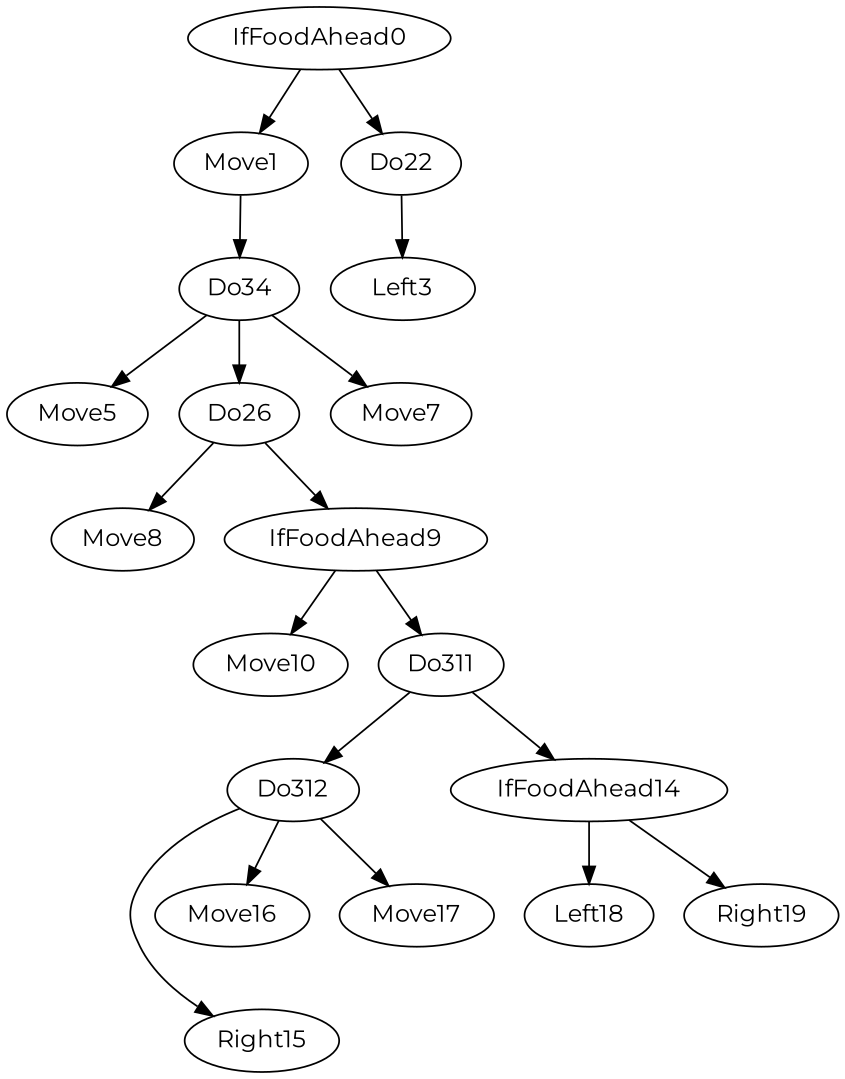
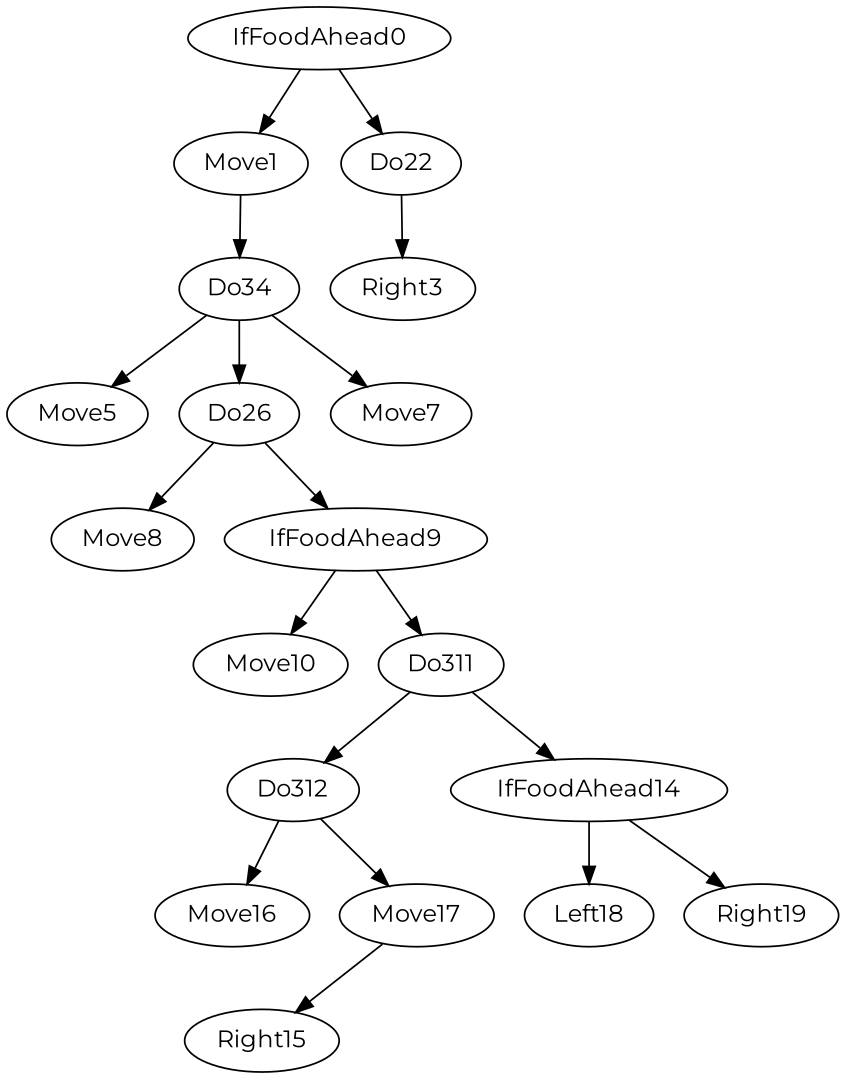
node "Left3": label "Left3" -> "Right3"
edge "Do312" -> "Right15": now "Move17" -> "Right15"
